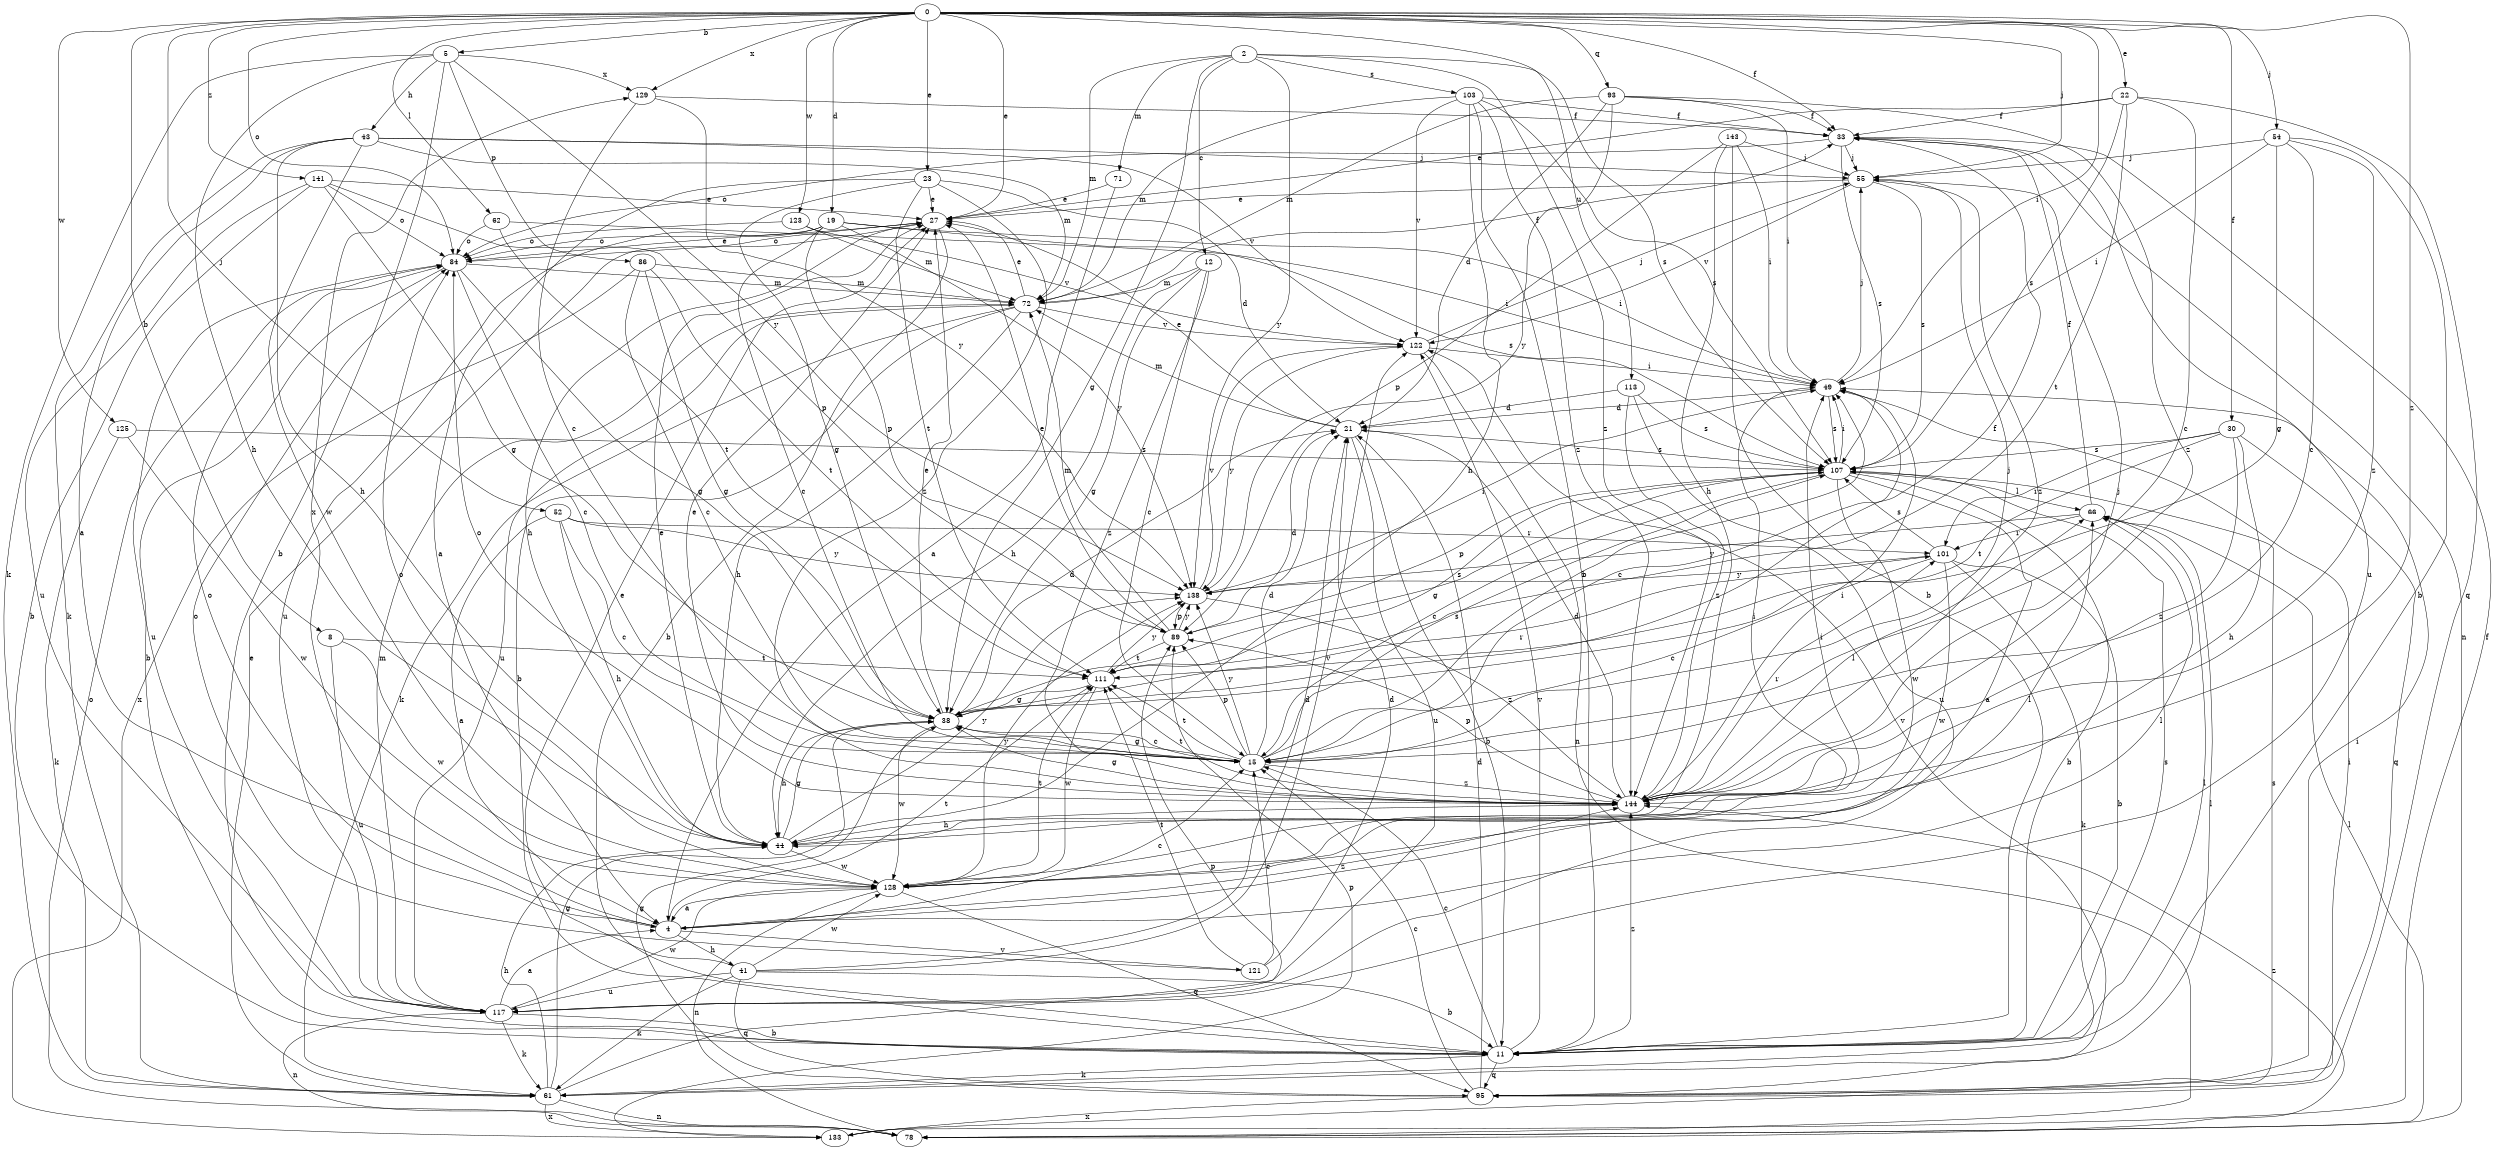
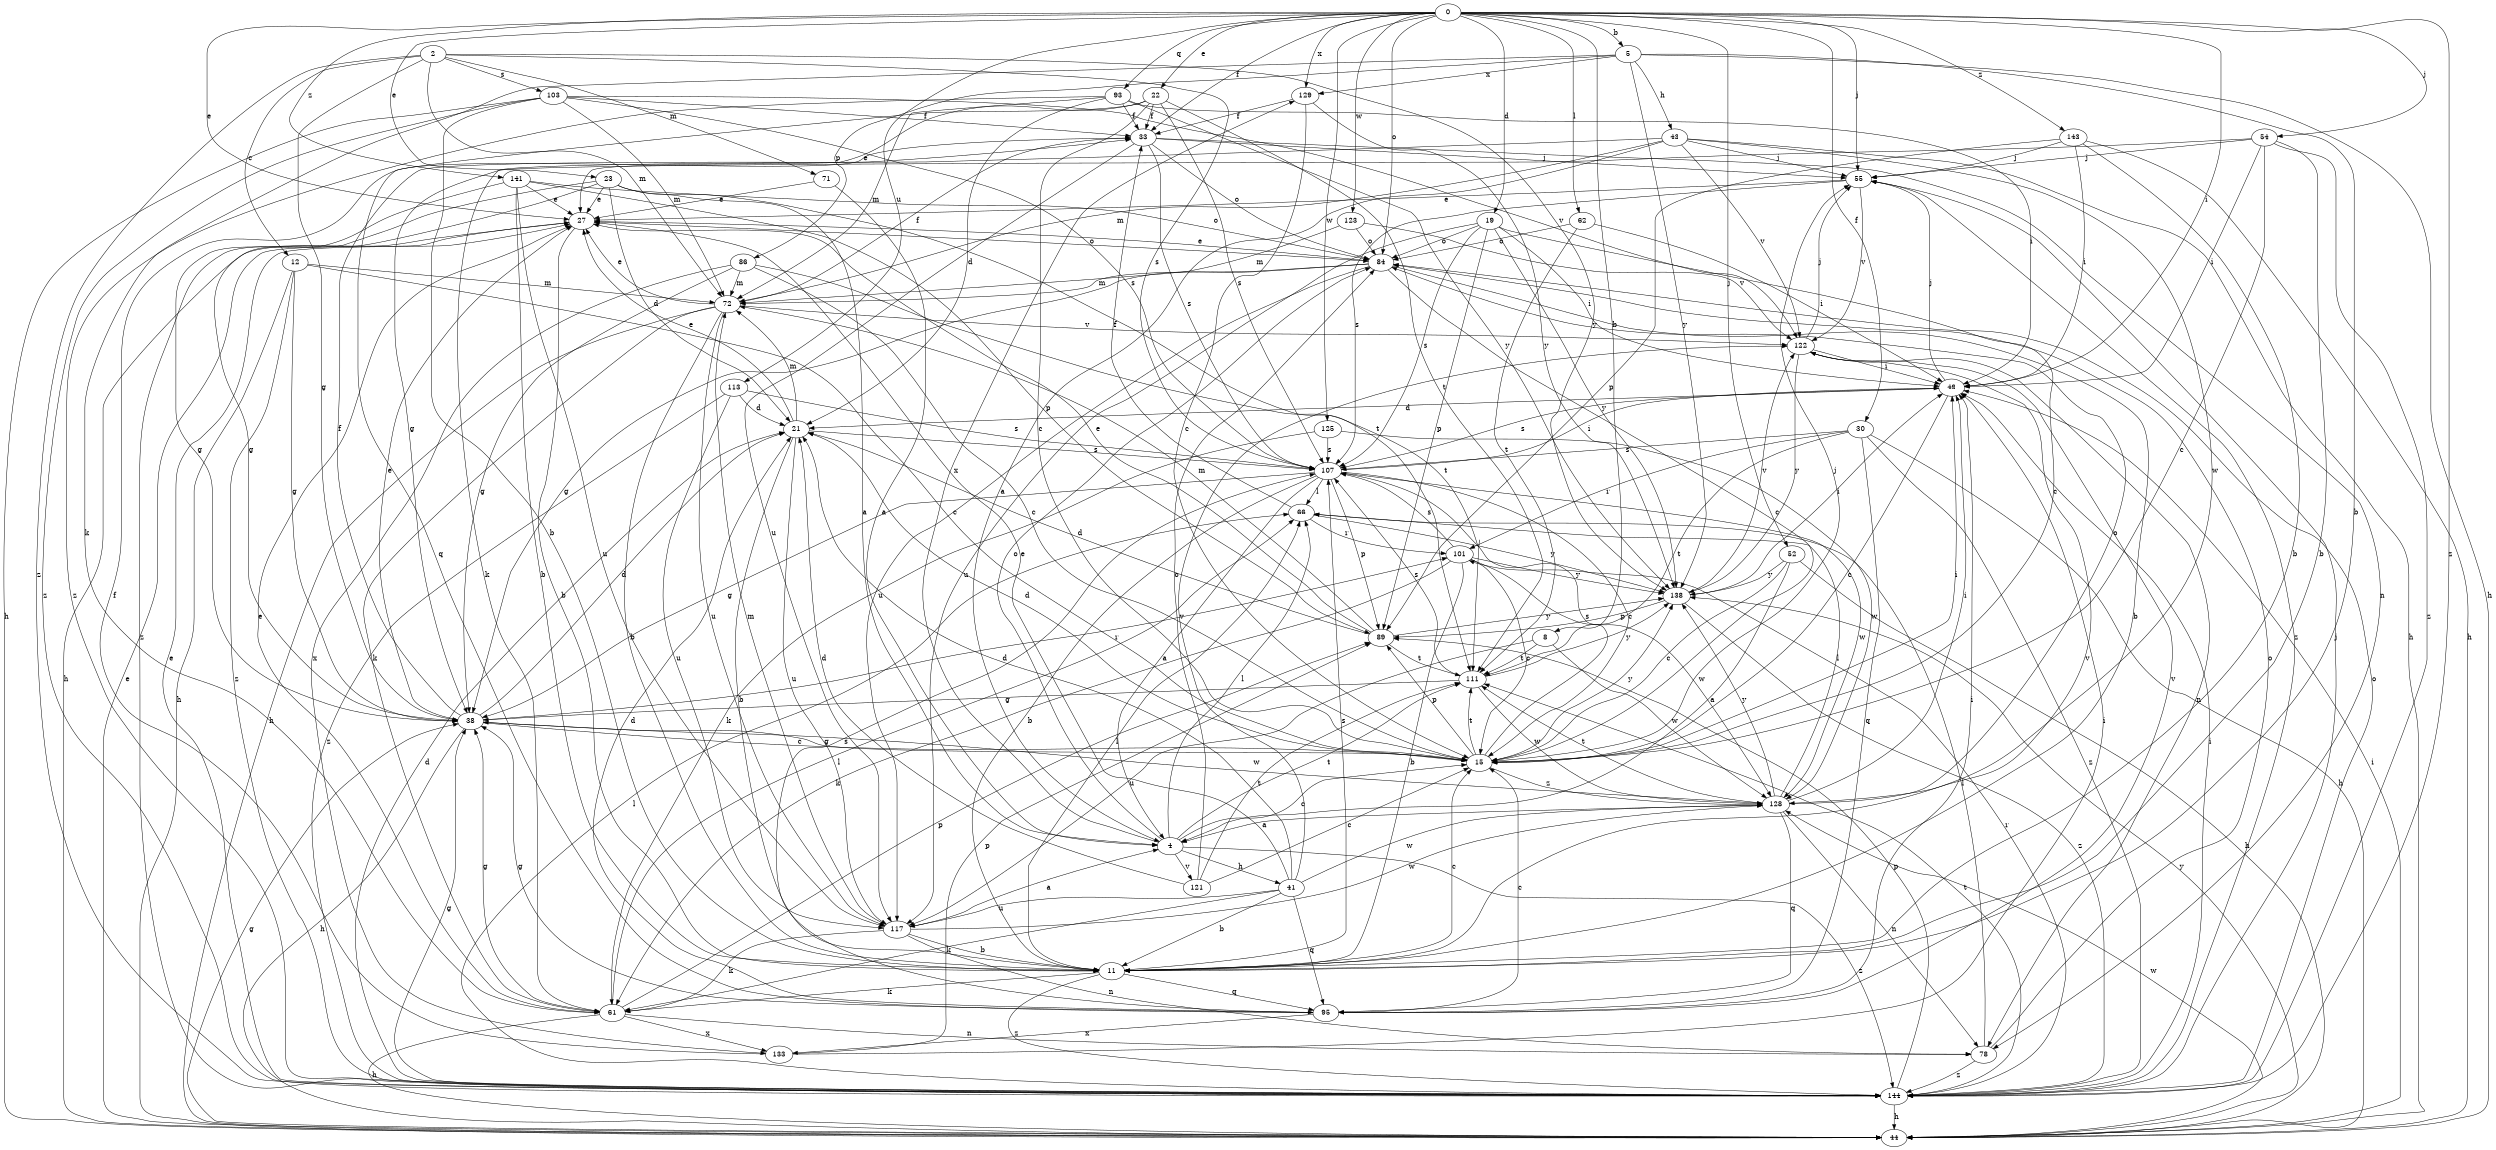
edge "0" -> "143": added, label "z"
edge "52" -> "101": removed, label "r"
edge "15" -> "144": now "15" -> "128"
